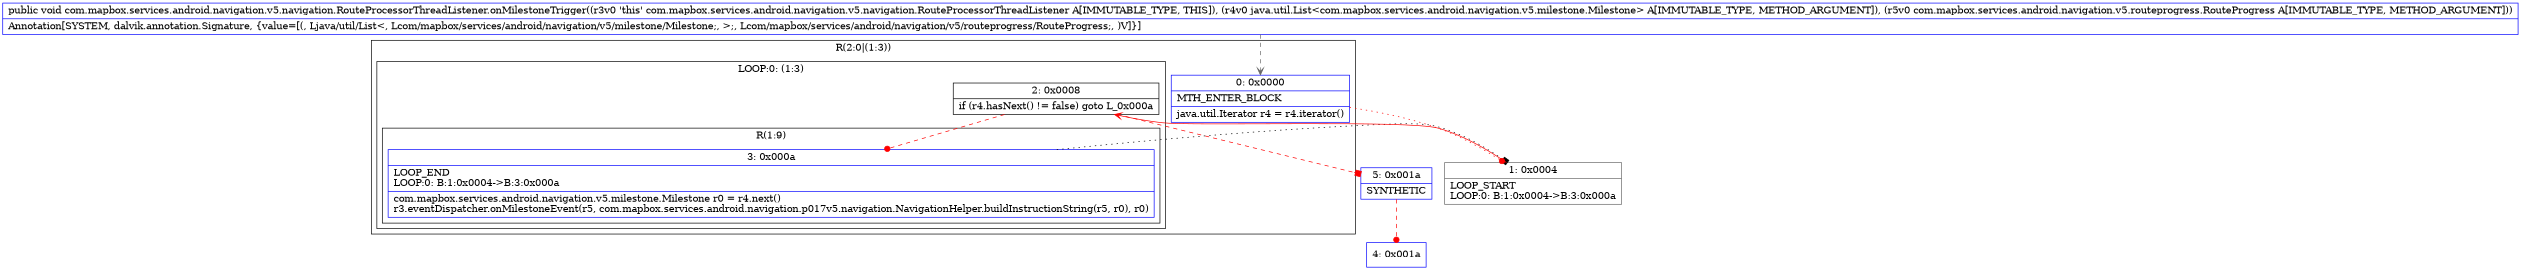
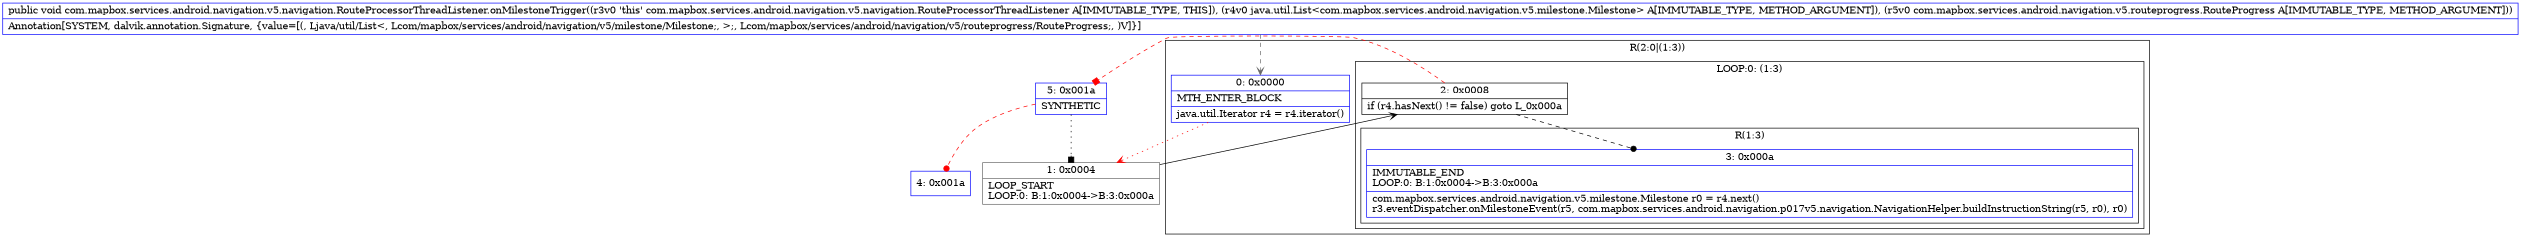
edge "0: 0x0000" -> "1: 0x0004": arrowhead dot -> vee
edge "1: 0x0004" -> "2: 0x0008": color red -> black
edge "3: 0x000a" -> "1: 0x0004": now "5: 0x001a" -> "1: 0x0004"
edge "2: 0x0008" -> "3: 0x000a": color red -> black
cluster "R(1:9)": label "R(1:9)" -> "R(1:3)"
node "3: 0x000a": text "LOOP_END" -> "IMMUTABLE_END"
